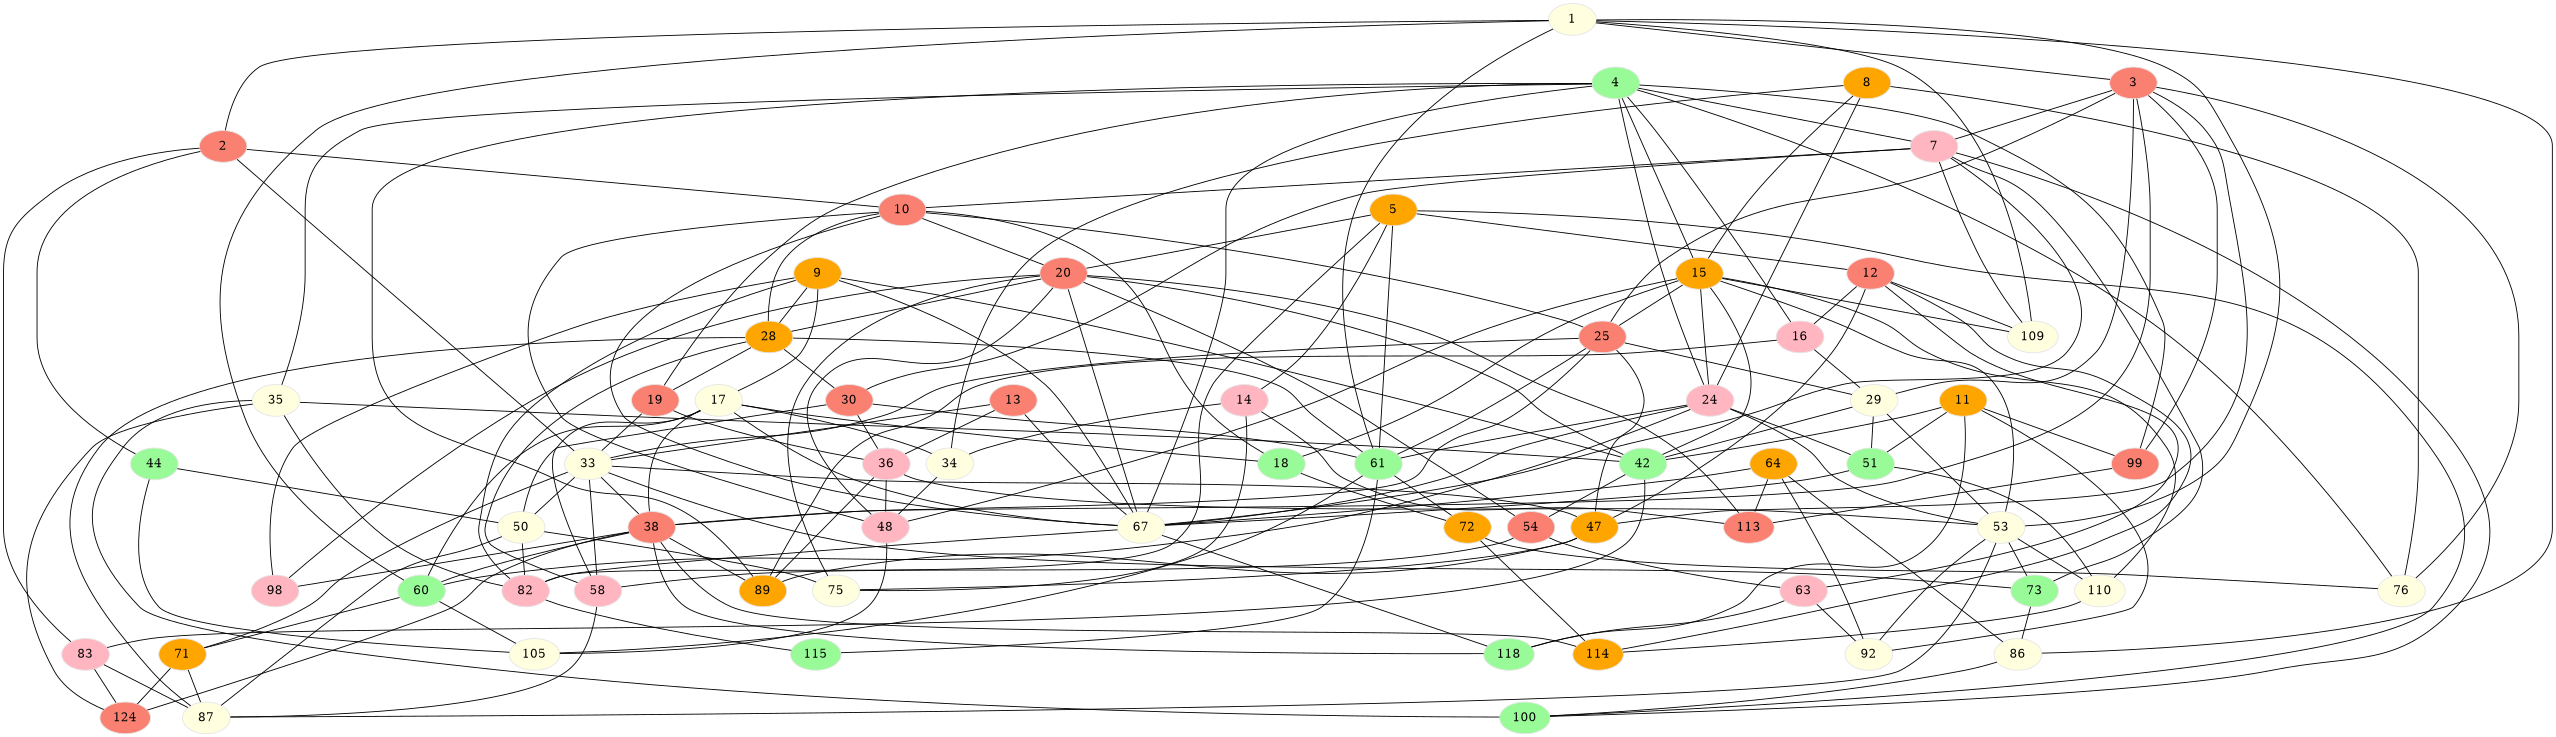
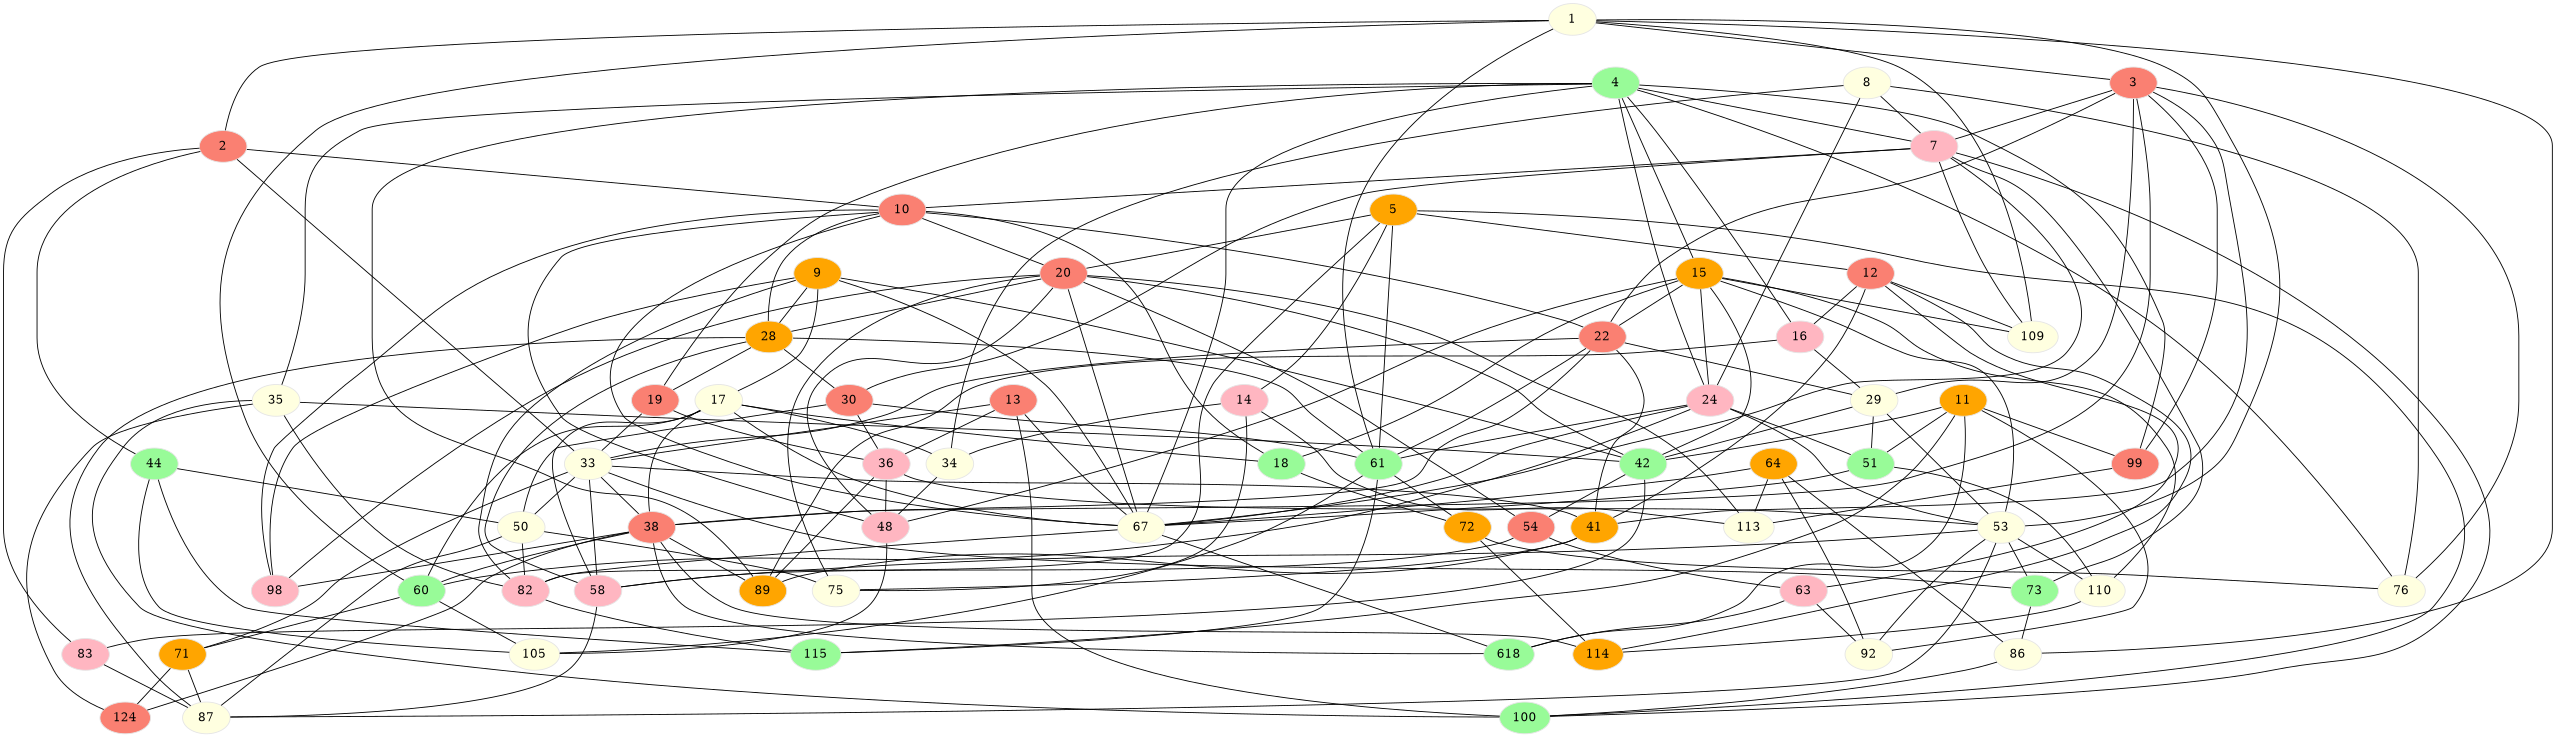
node "8": fillcolor orange -> lightyellow
edge "8" -- "15": now "8" -- "7"
edge "10" -- "98": added
node "25": label "25" -> "22"
node "47": label "47" -> "41"
node "113": fillcolor salmon -> lightyellow
edge "53" -- "58": added
edge "11" -- "115": added
edge "44" -- "115": added
node "118": label "118" -> "618"
edge "13" -- "100": added
edge "83" -- "124": removed
